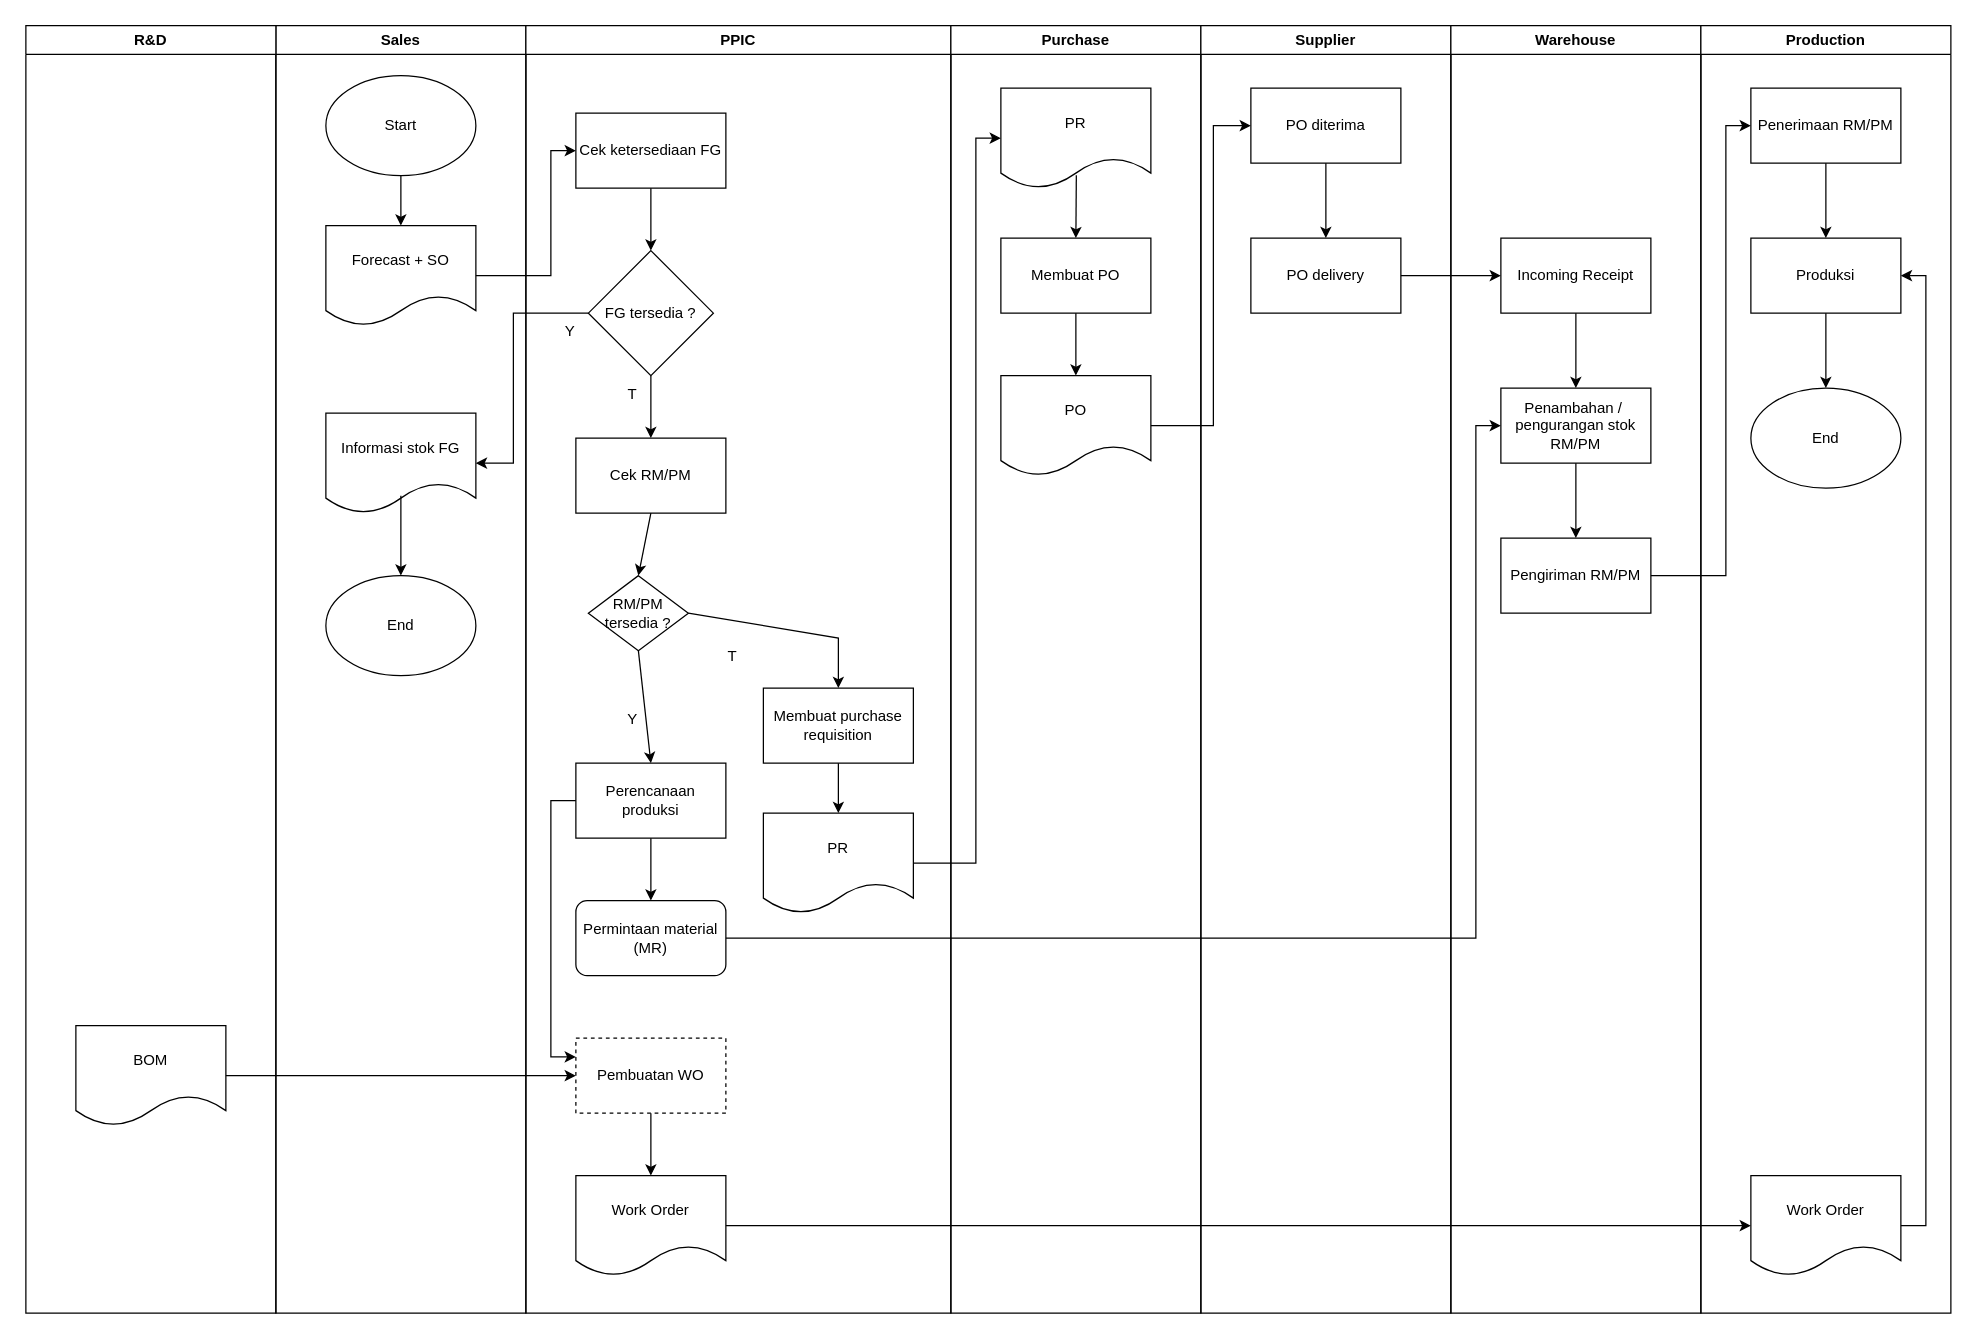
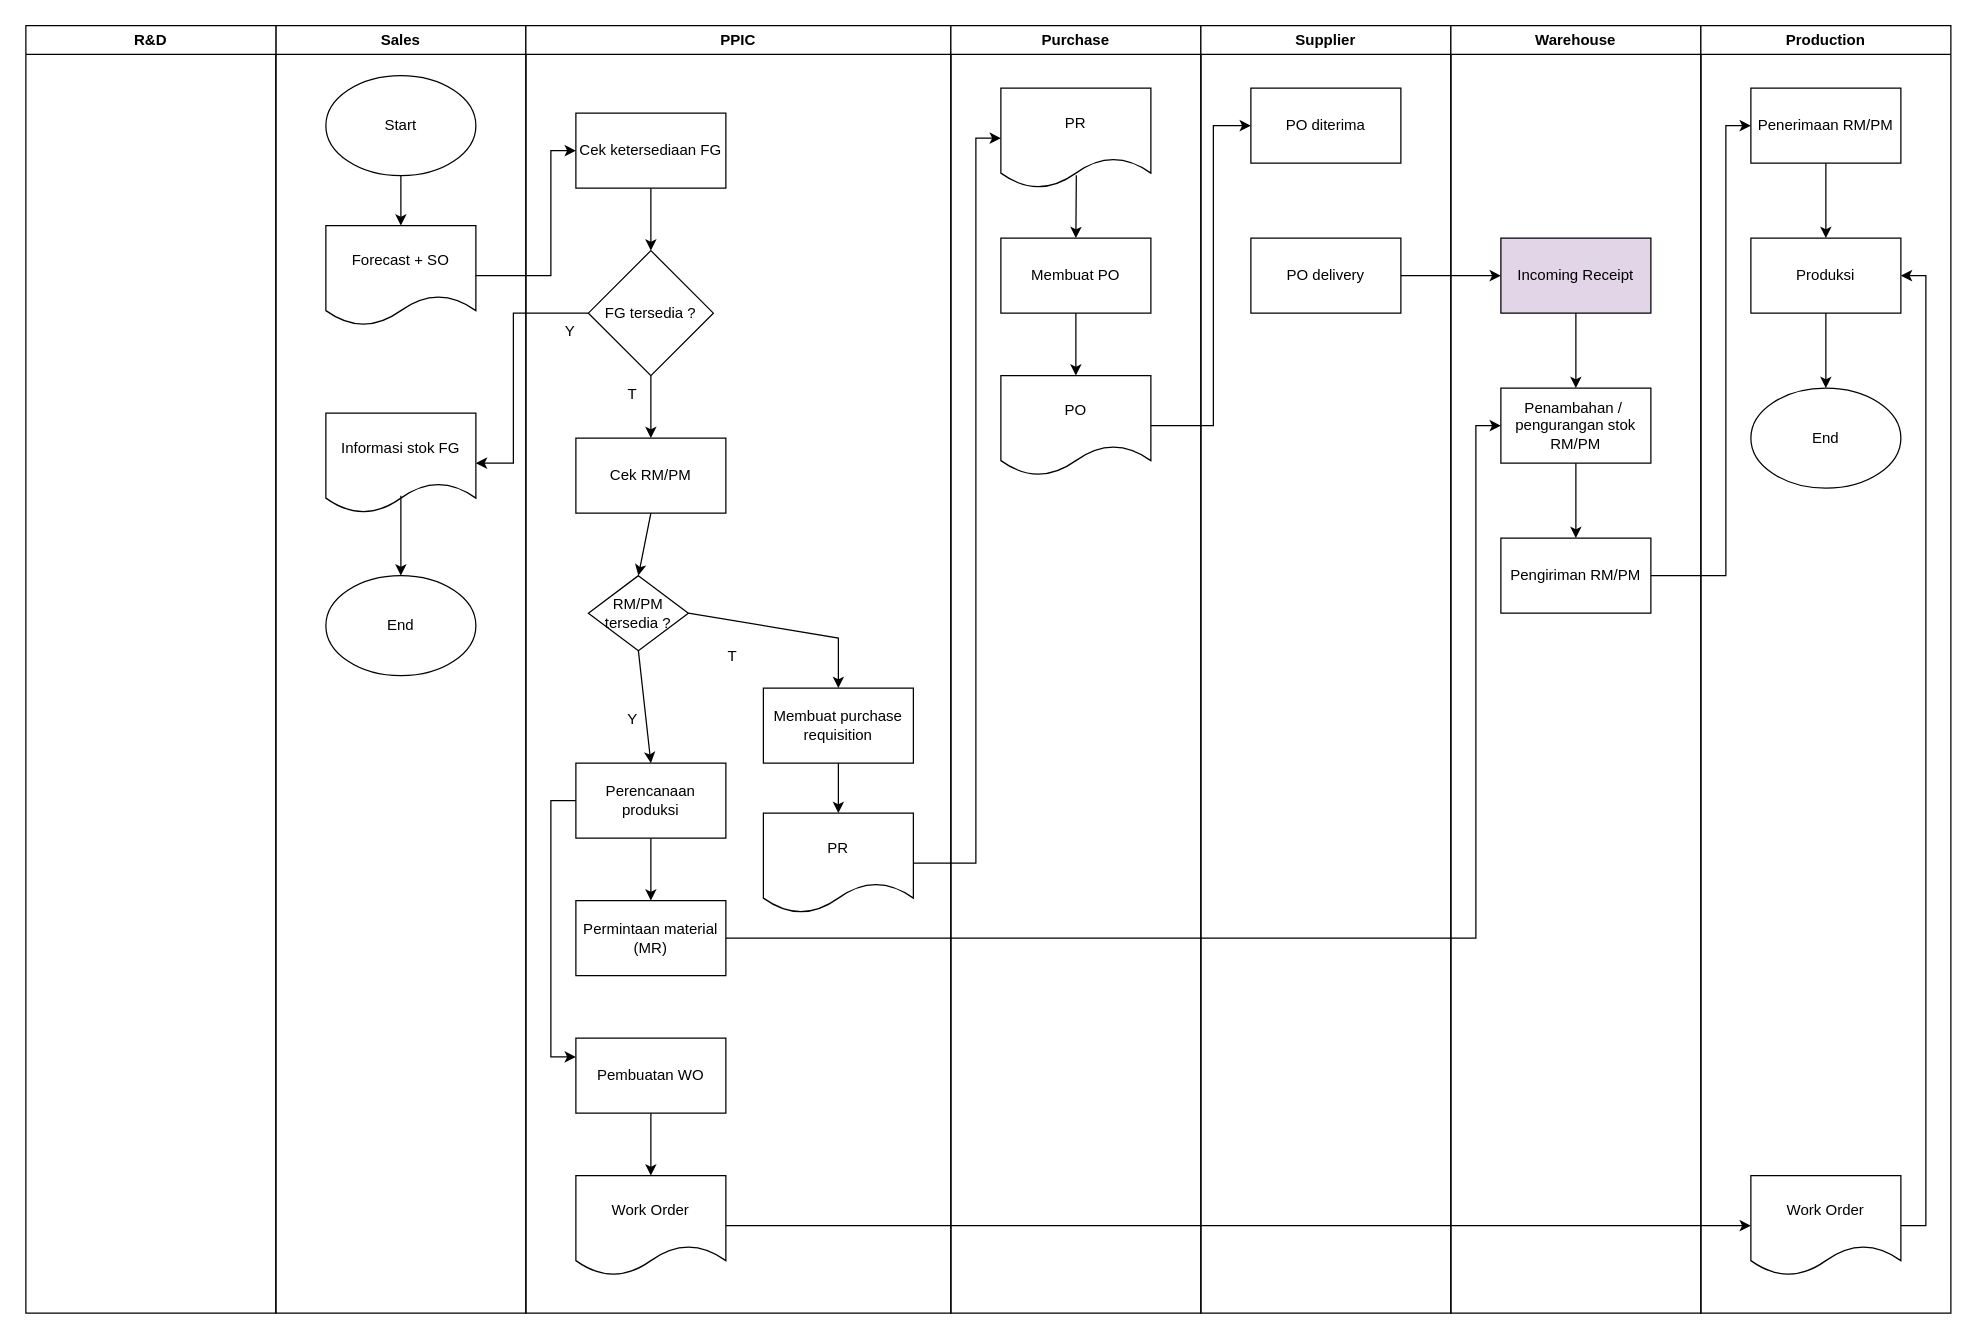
edge "PO diterima" -> "PO delivery": removed
node "Incoming Receipt": fillcolor #ffffff -> #e1d5e7
node "Permintaan material (MR)": shape rounded rectangle -> rectangle
node "BOM": removed
edge "BOM" -> "Pembuatan WO": removed
node "Pembuatan WO": style dashed -> solid
